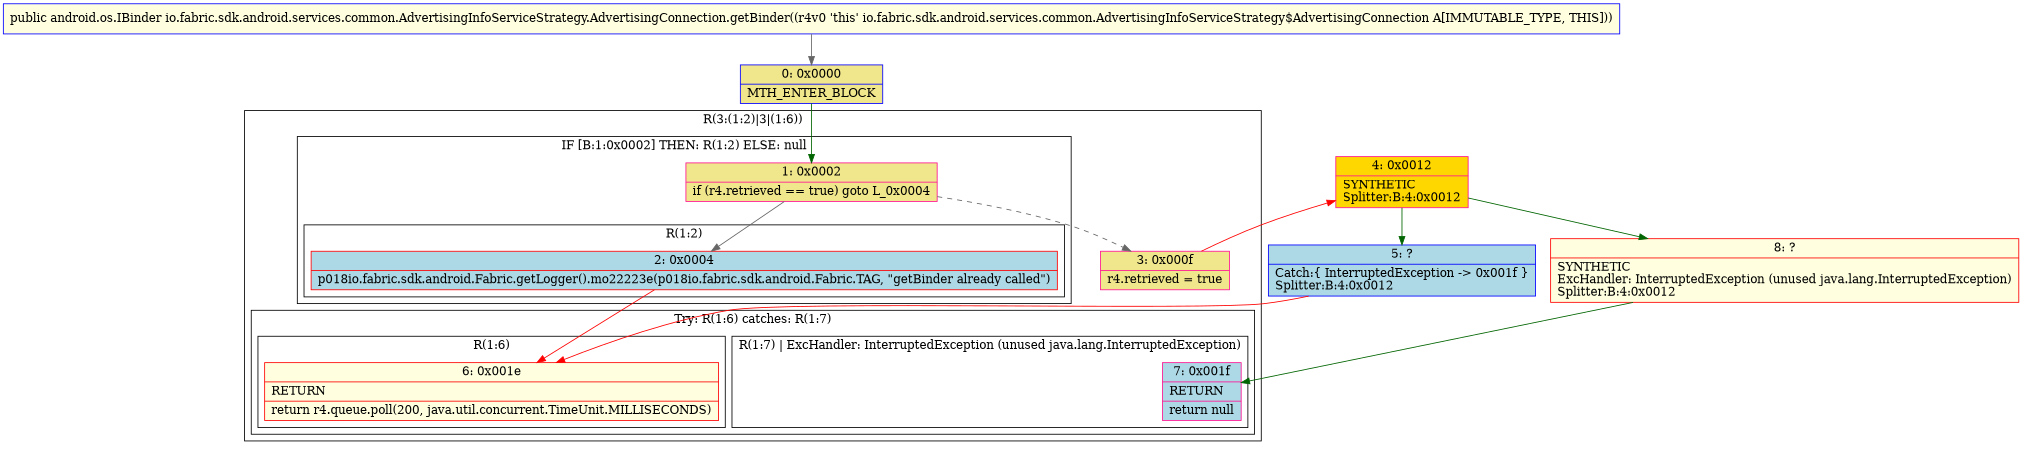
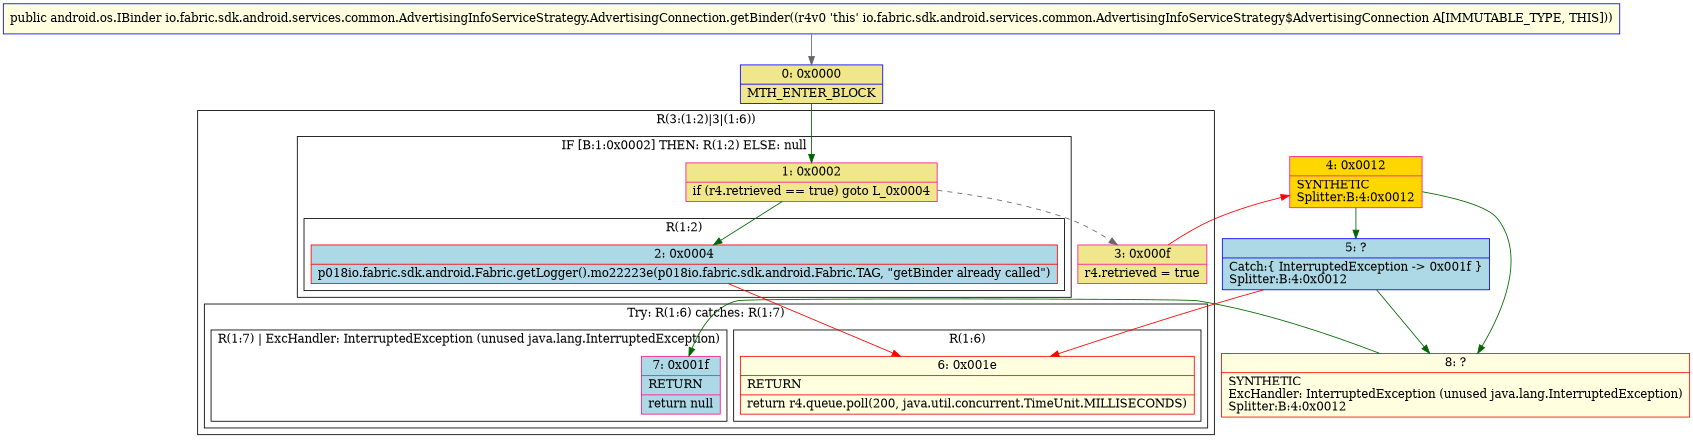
edge "1: 0x0002" -> "2: 0x0004": color gray40 -> darkgreen
edge "5: ?" -> "8: ?": added
